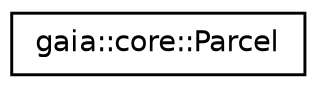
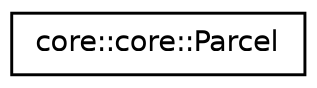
node "gaia::core::Parcel": label "gaia::core::Parcel" -> "core::core::Parcel"
